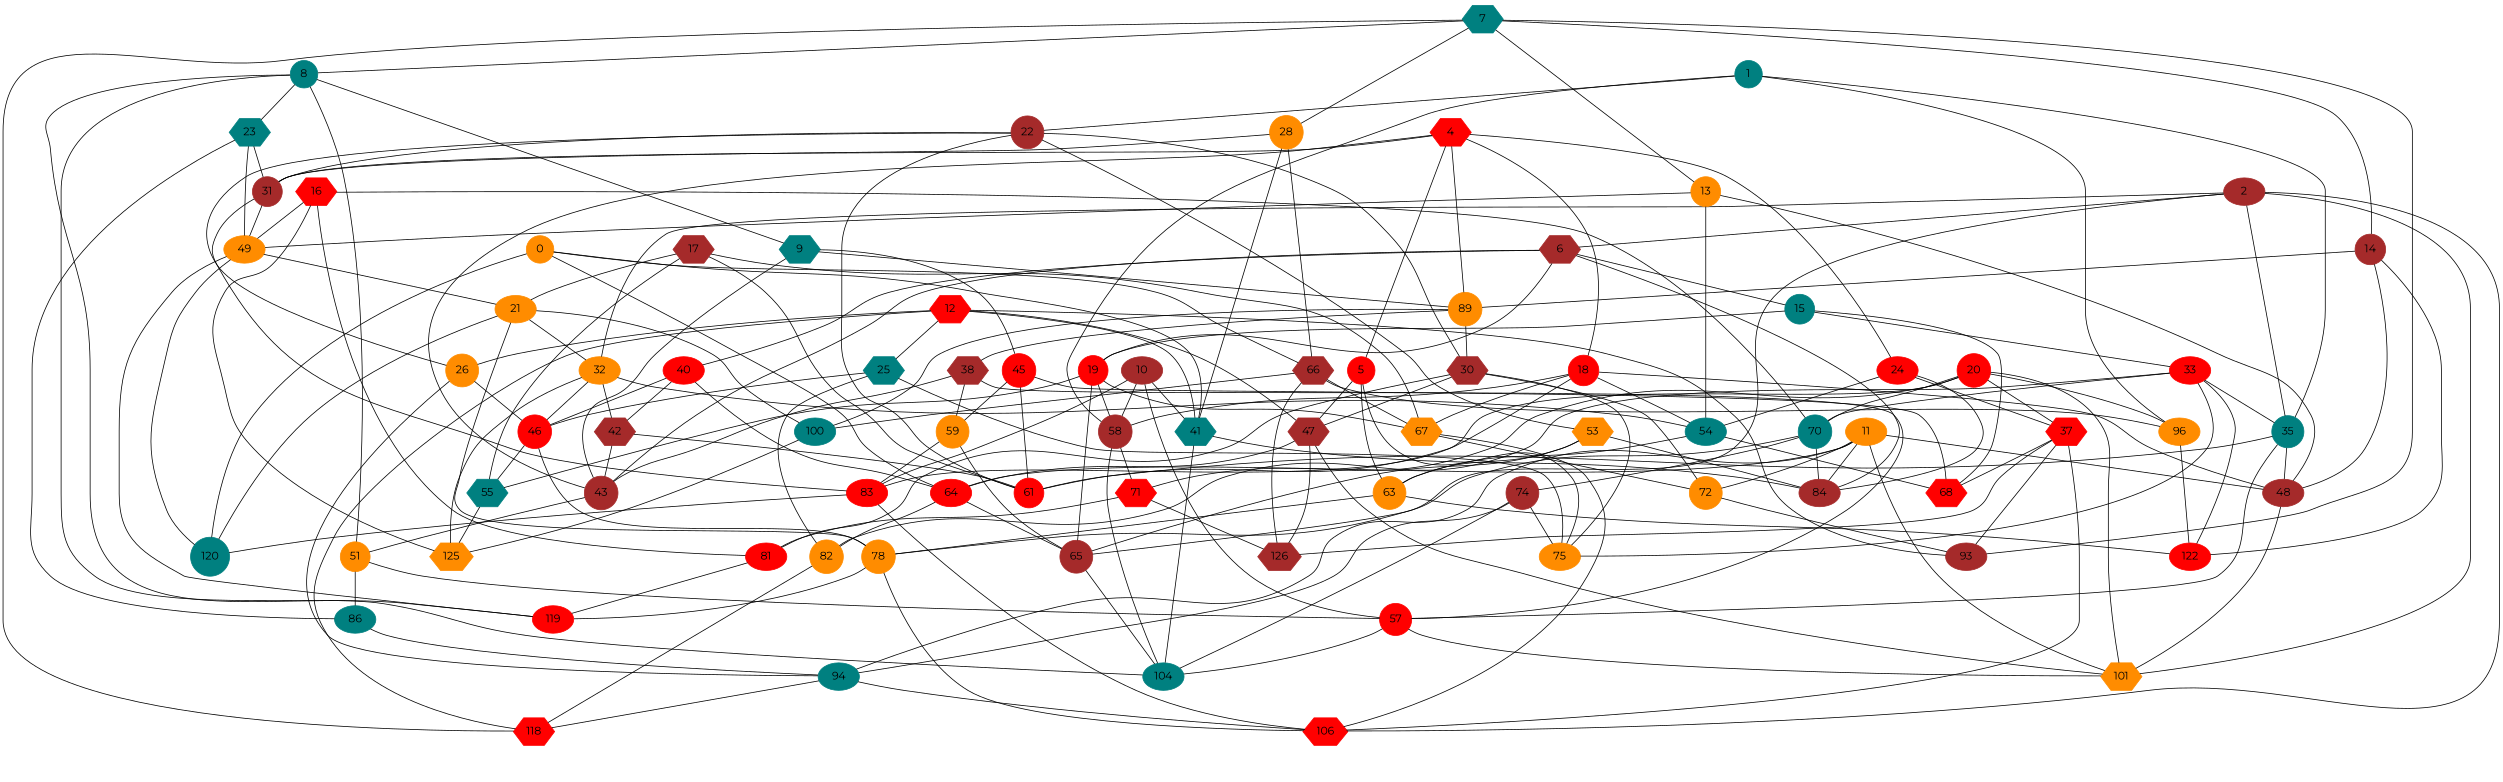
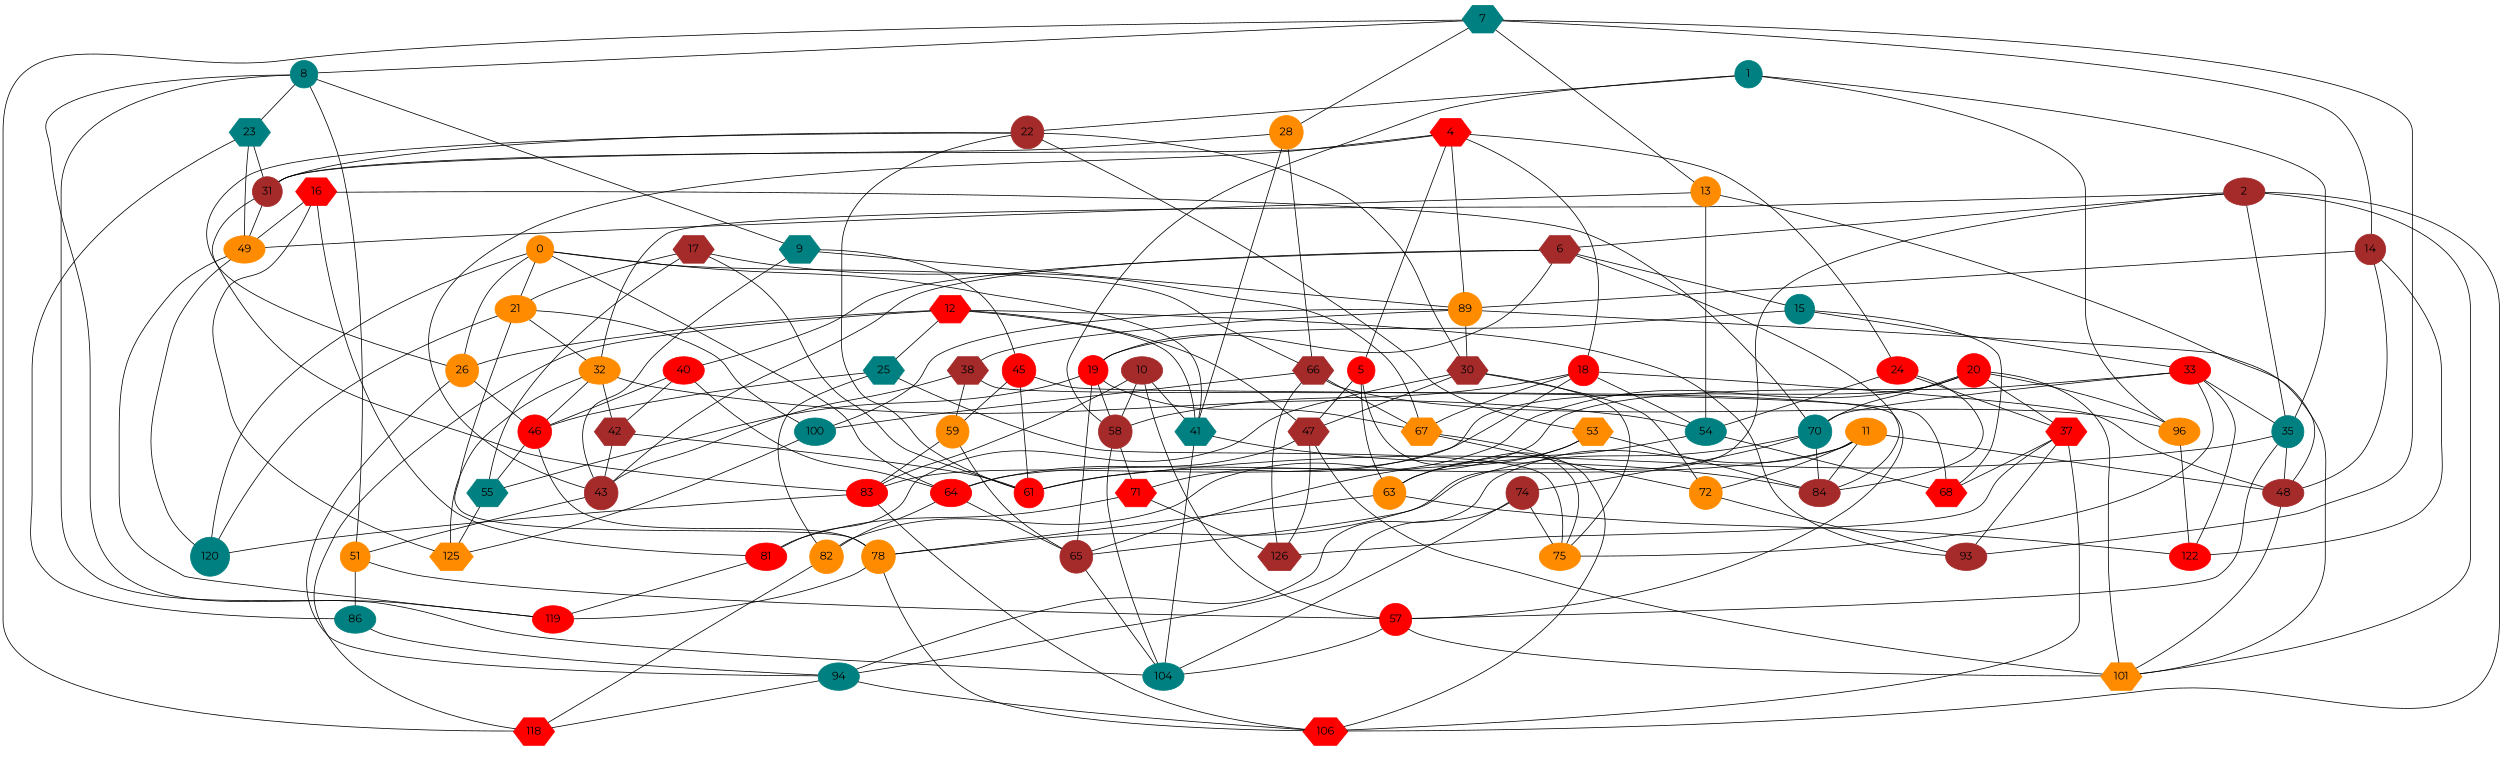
edge "49" -- "21": now "0" -- "21"
edge "0" -- "26": added
edge "11" -- "101": now "89" -- "101"
